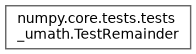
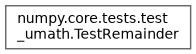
node "numpy.core.tests.tests _umath.TestRemainder": label "numpy.core.tests.tests _umath.TestRemainder" -> "numpy.core.tests.test _umath.TestRemainder"
